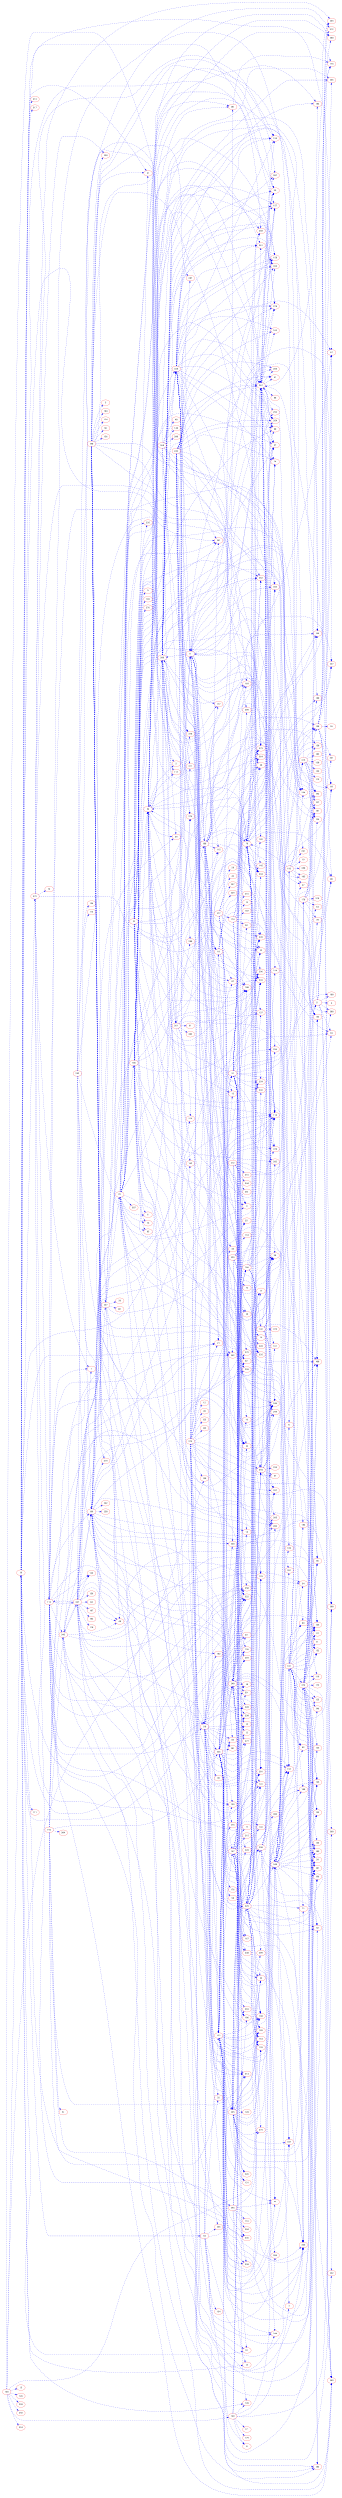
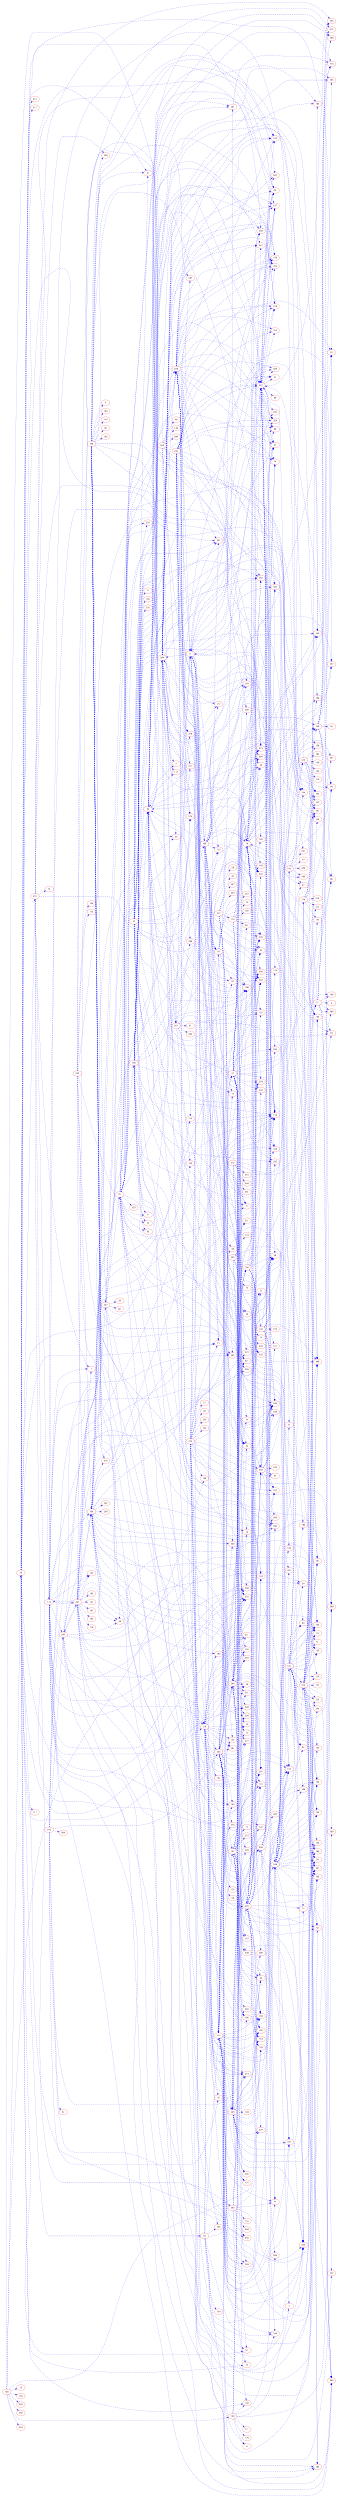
edge "231" -> "400": now "78" -> "400"
